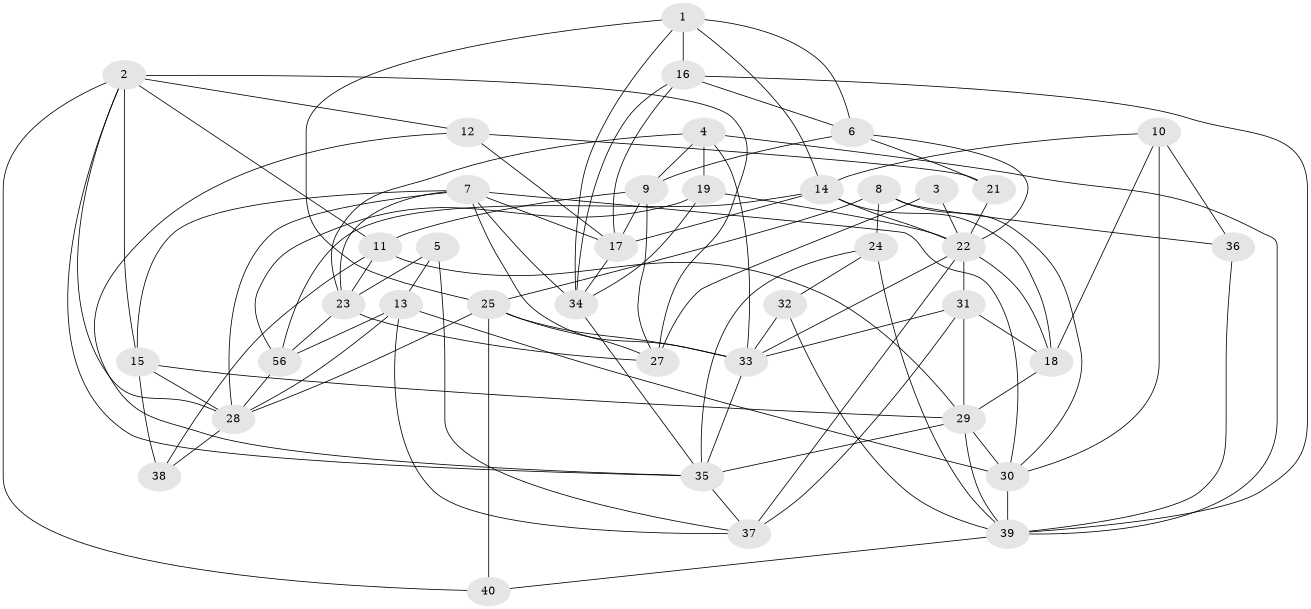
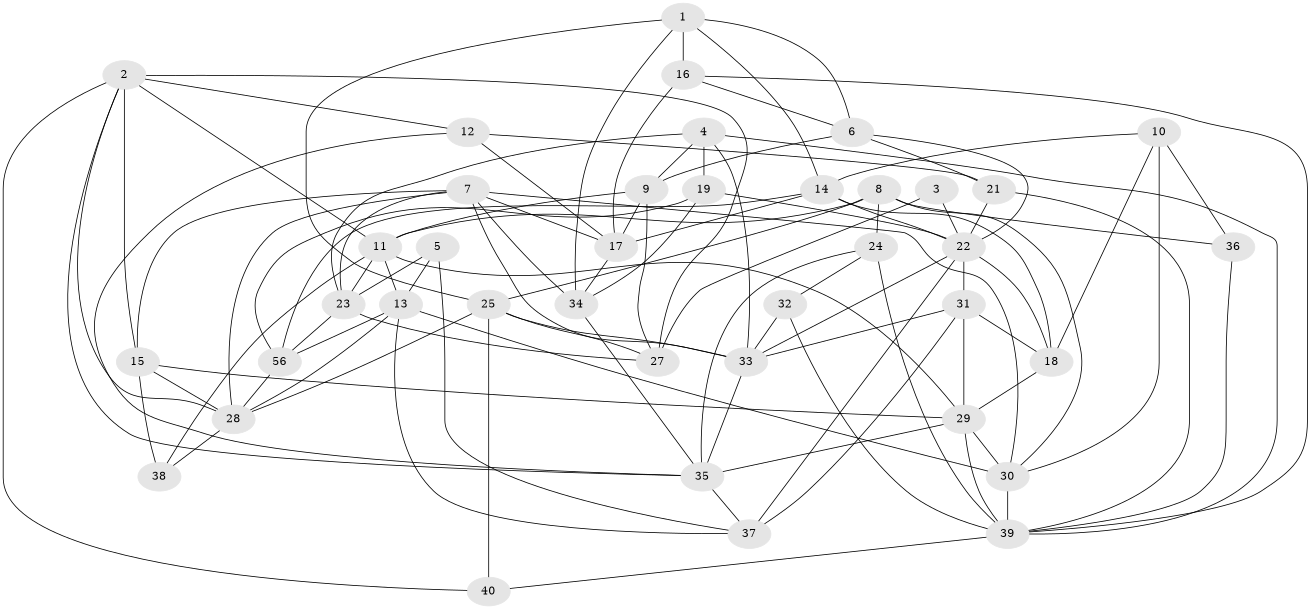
edge "16" -- "34": removed
edge "8" -- "11": added
edge "11" -- "13": added
edge "21" -- "39": added
